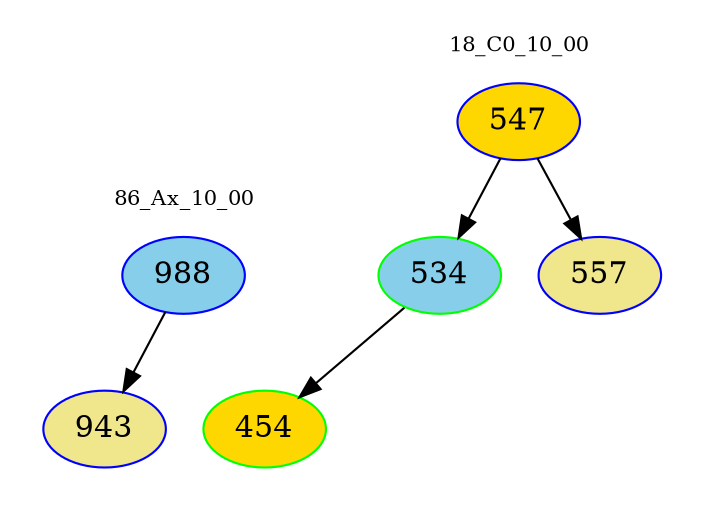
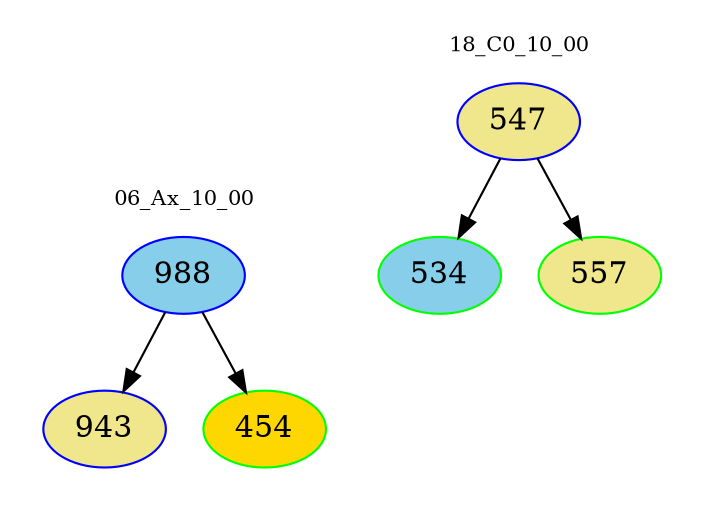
node "547": fillcolor gold -> khaki
cluster "86_Ax_10_00": label "86_Ax_10_00" -> "06_Ax_10_00"
node "557": color blue -> green
edge "534" -> "454": now "988" -> "454"
